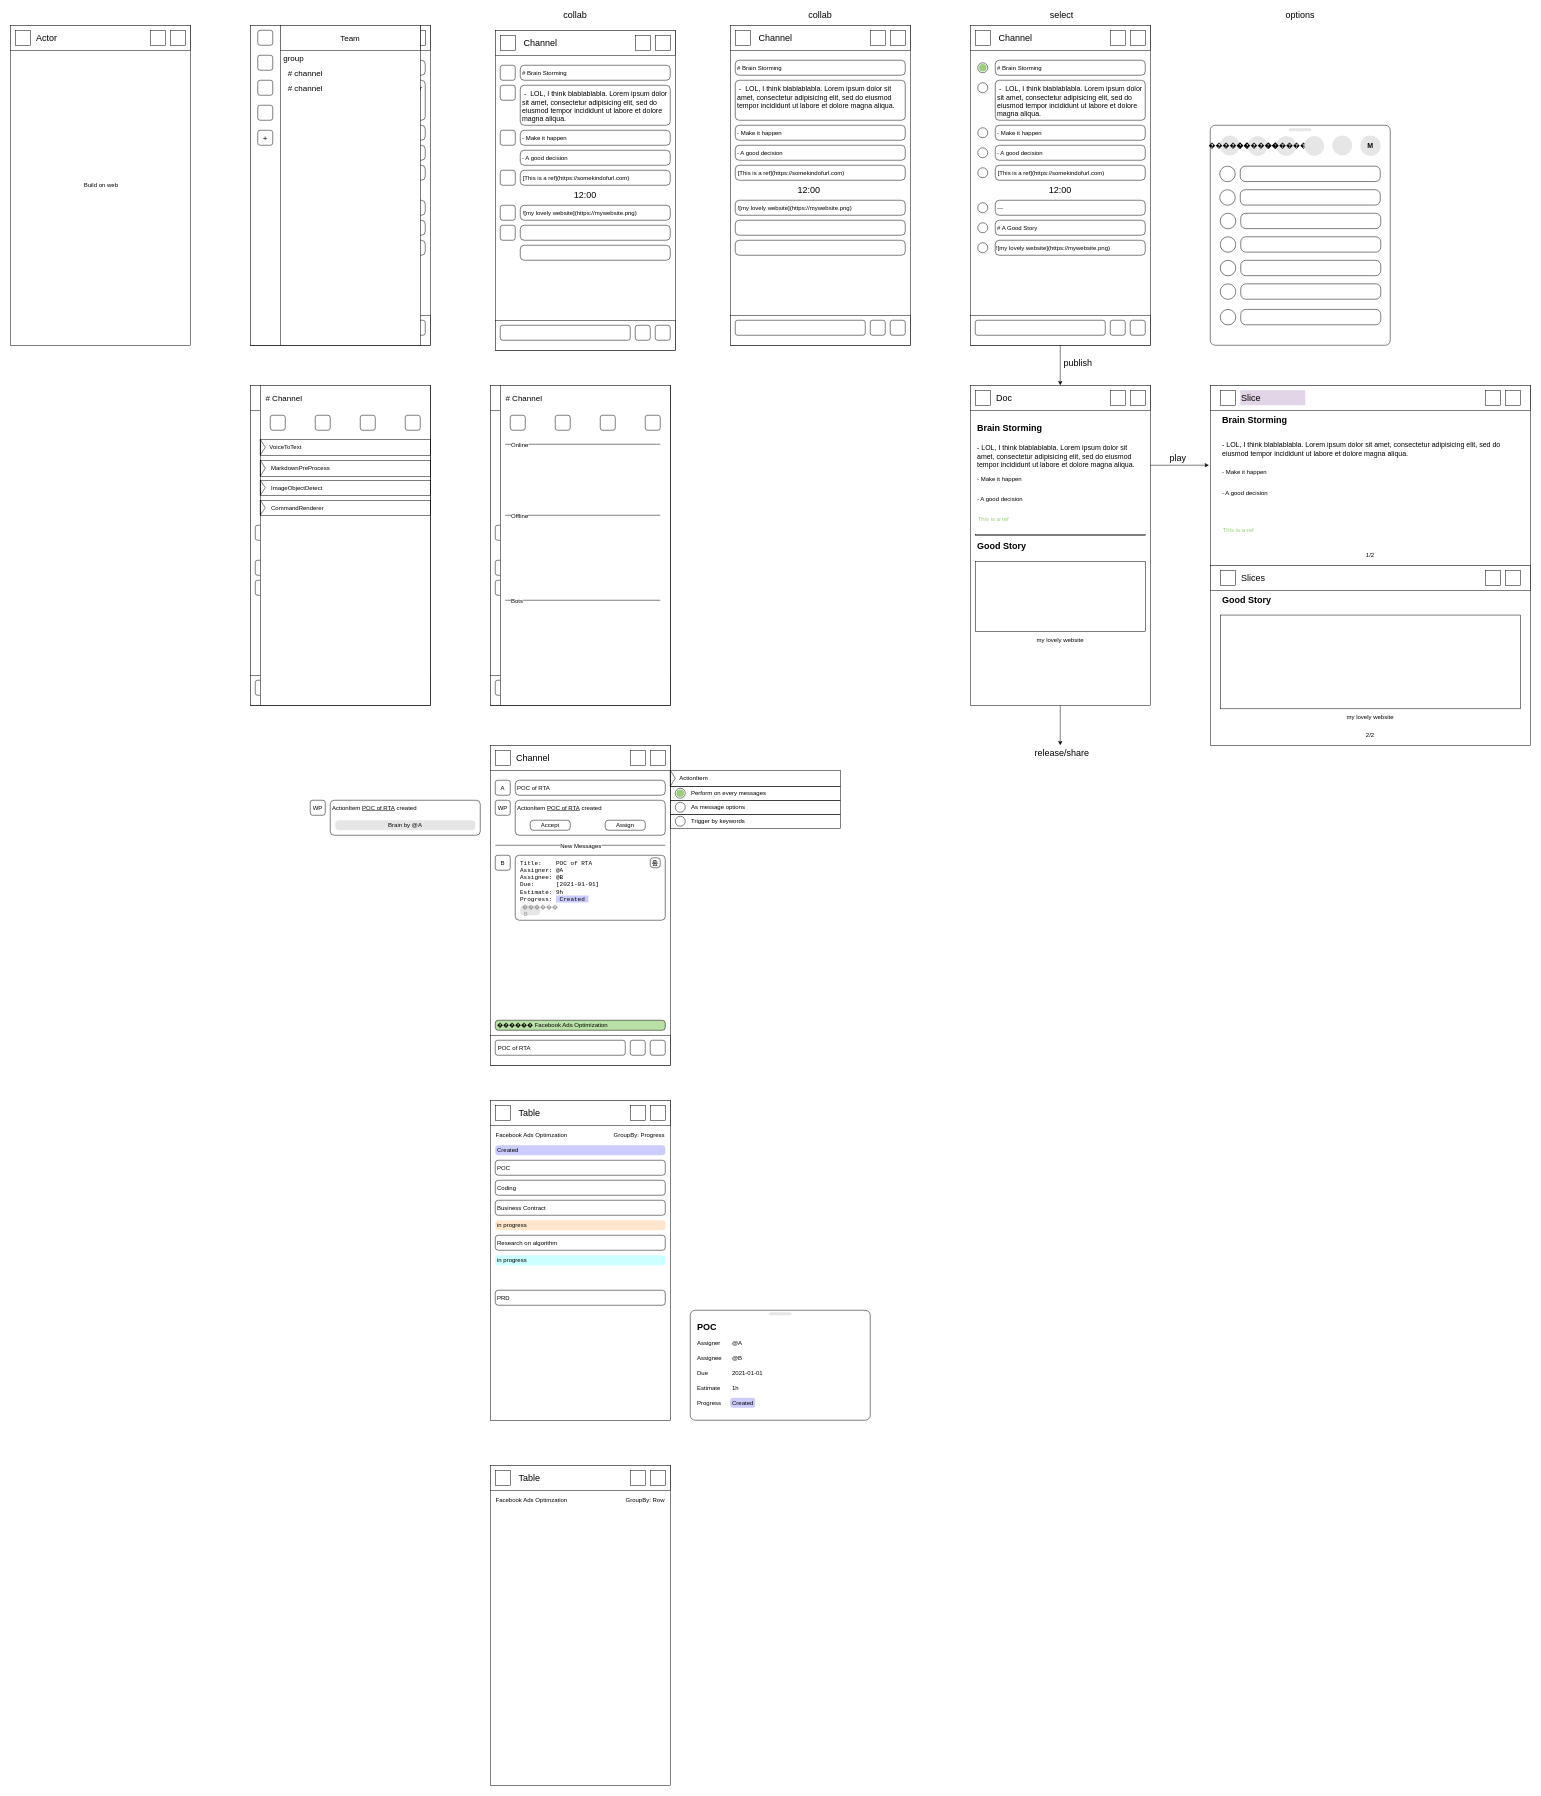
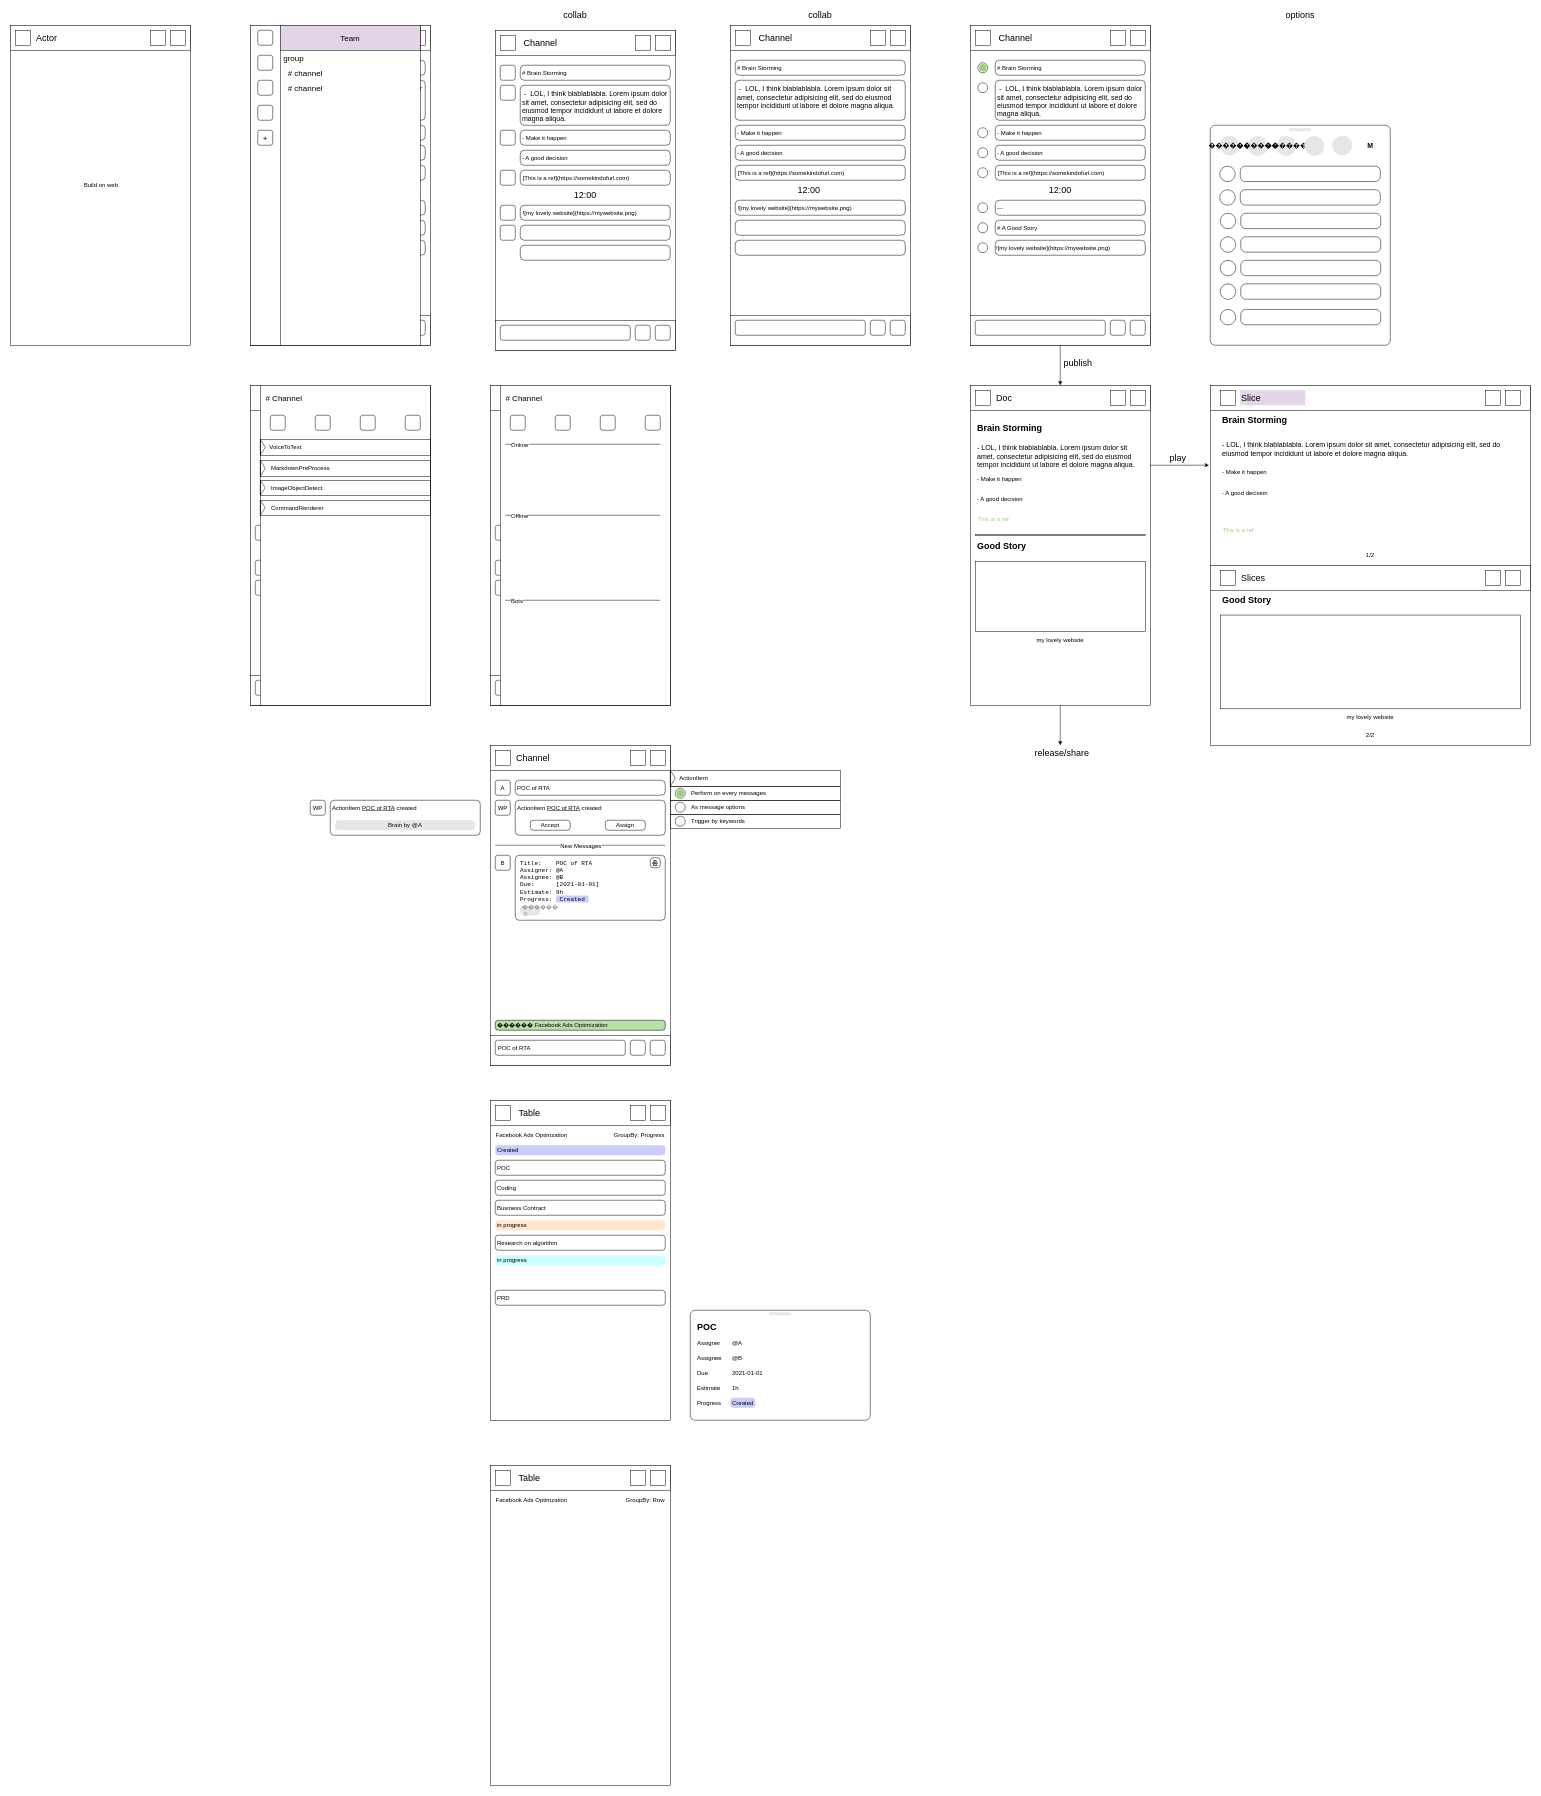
node "select": removed
node "Team": fillcolor #ffffff -> #e1d5e7
node "M": fillcolor #e6e6e6 -> #ffffff
